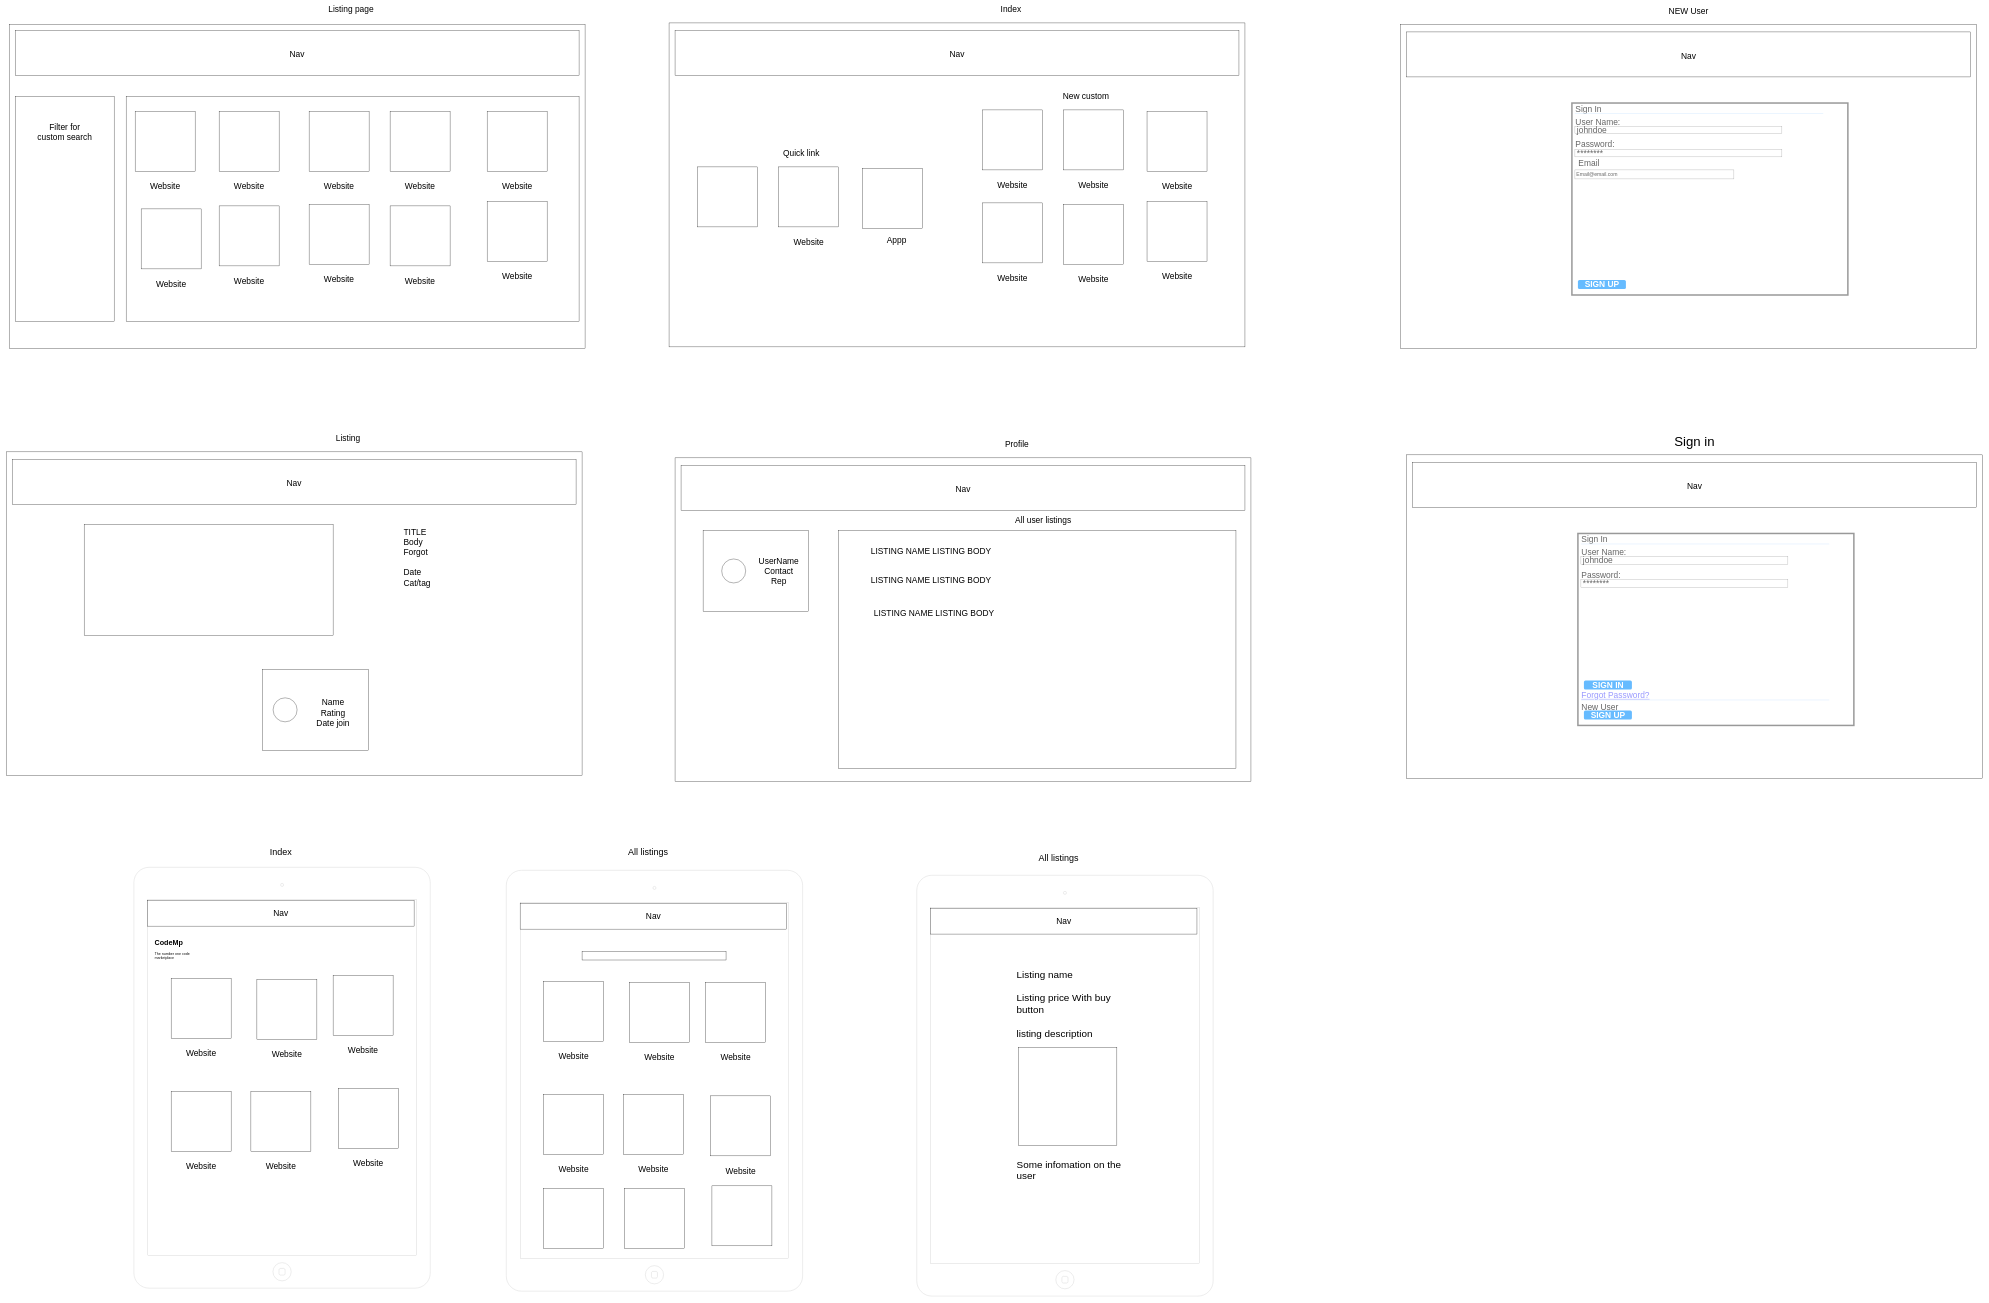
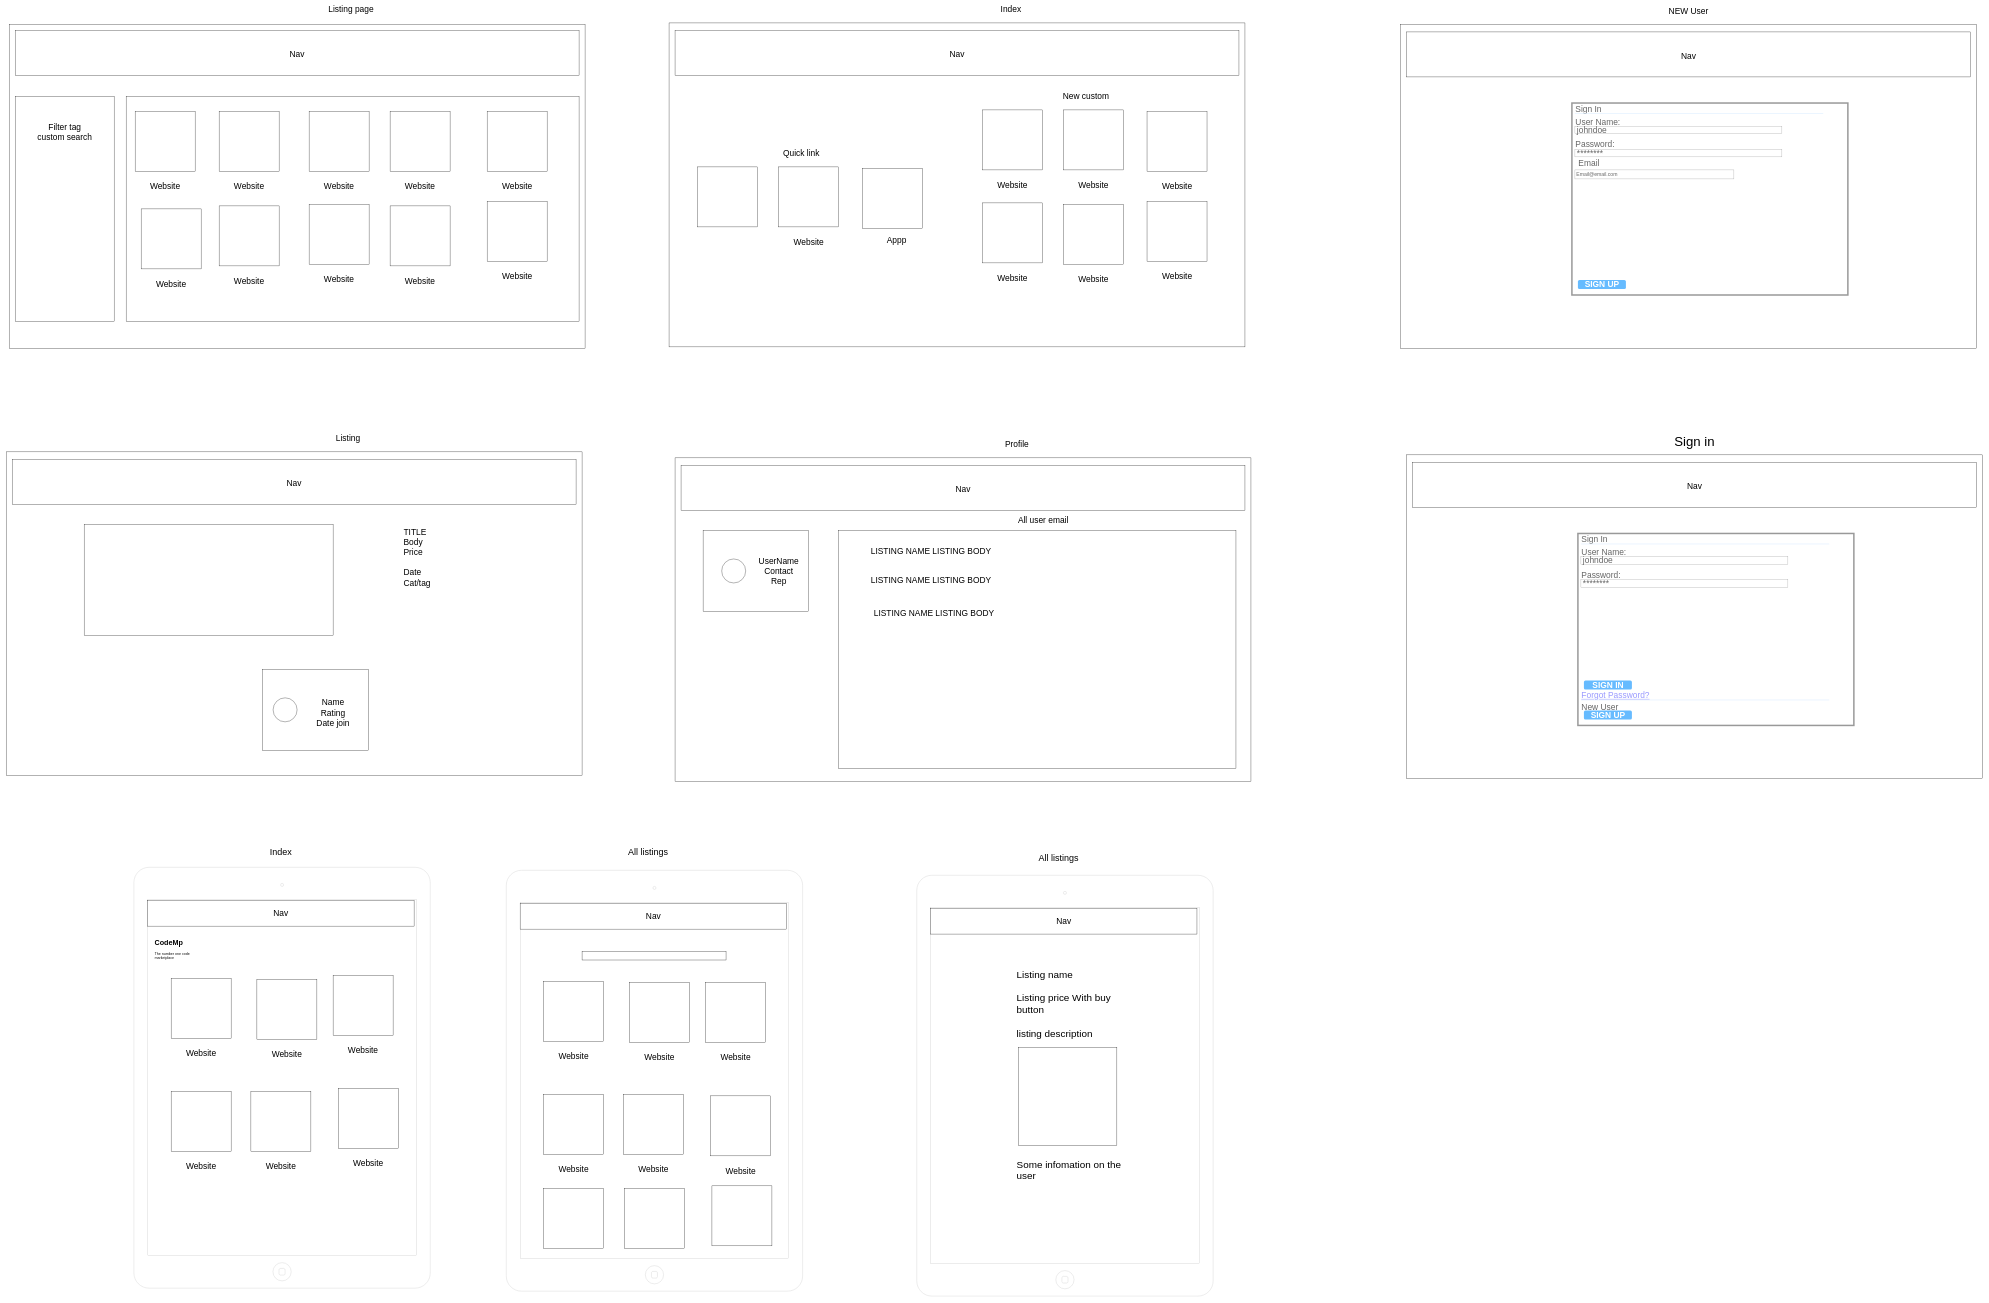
node "Filter for custom search": label "Filter for custom search" -> "Filter tag custom search"
node "All user listings": label "All user listings" -> "All user email"
node "TITLE Body Forgot Date Cat/tag": label "TITLE Body Forgot Date Cat/tag" -> "TITLE Body Price Date Cat/tag"
